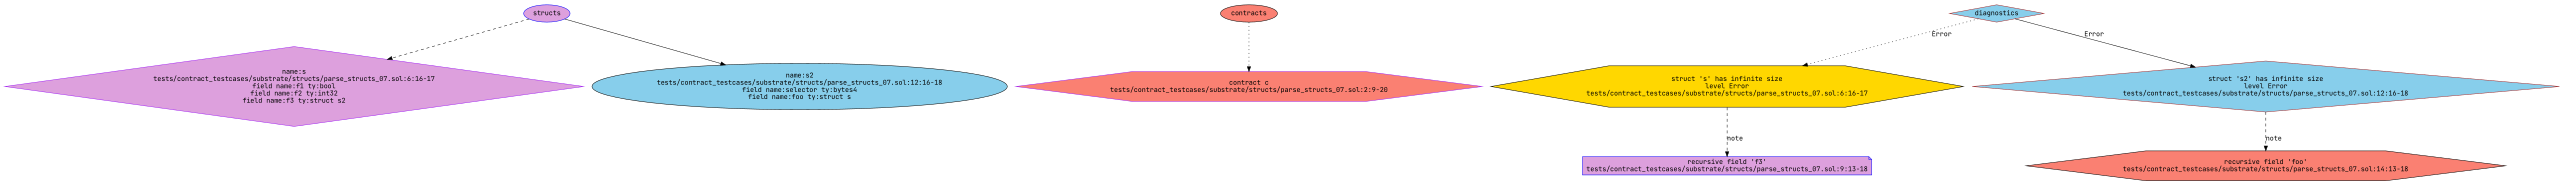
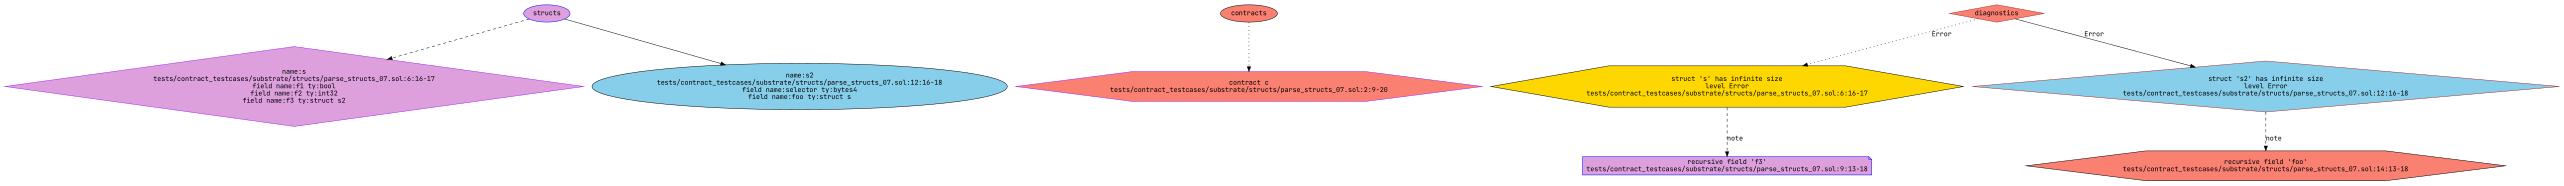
node "diagnostics": fillcolor skyblue -> salmon
